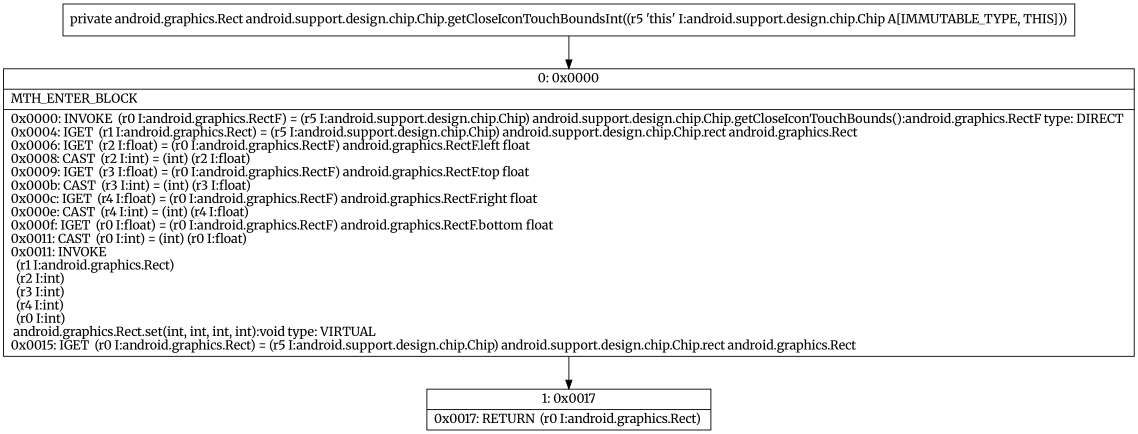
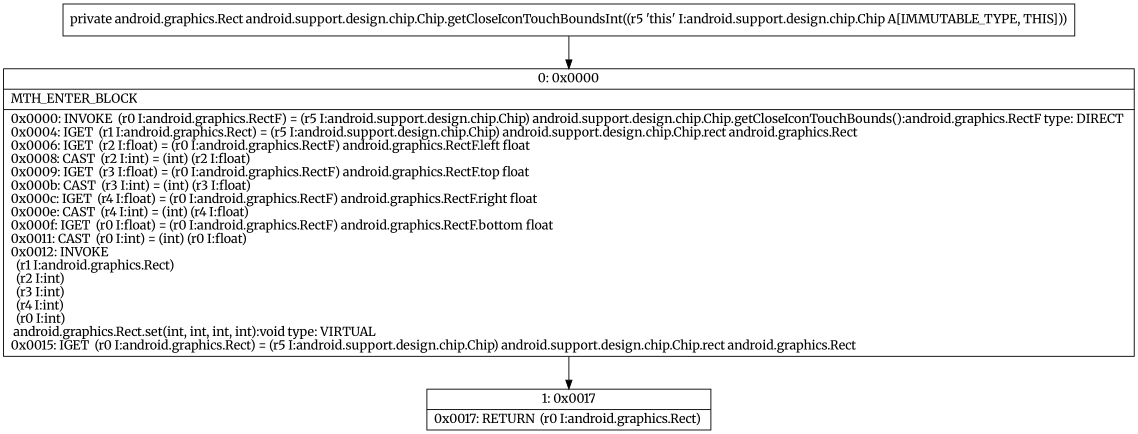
node "0: 0x0000": text "0x0011: INVOKE" -> "0x0012: INVOKE"
